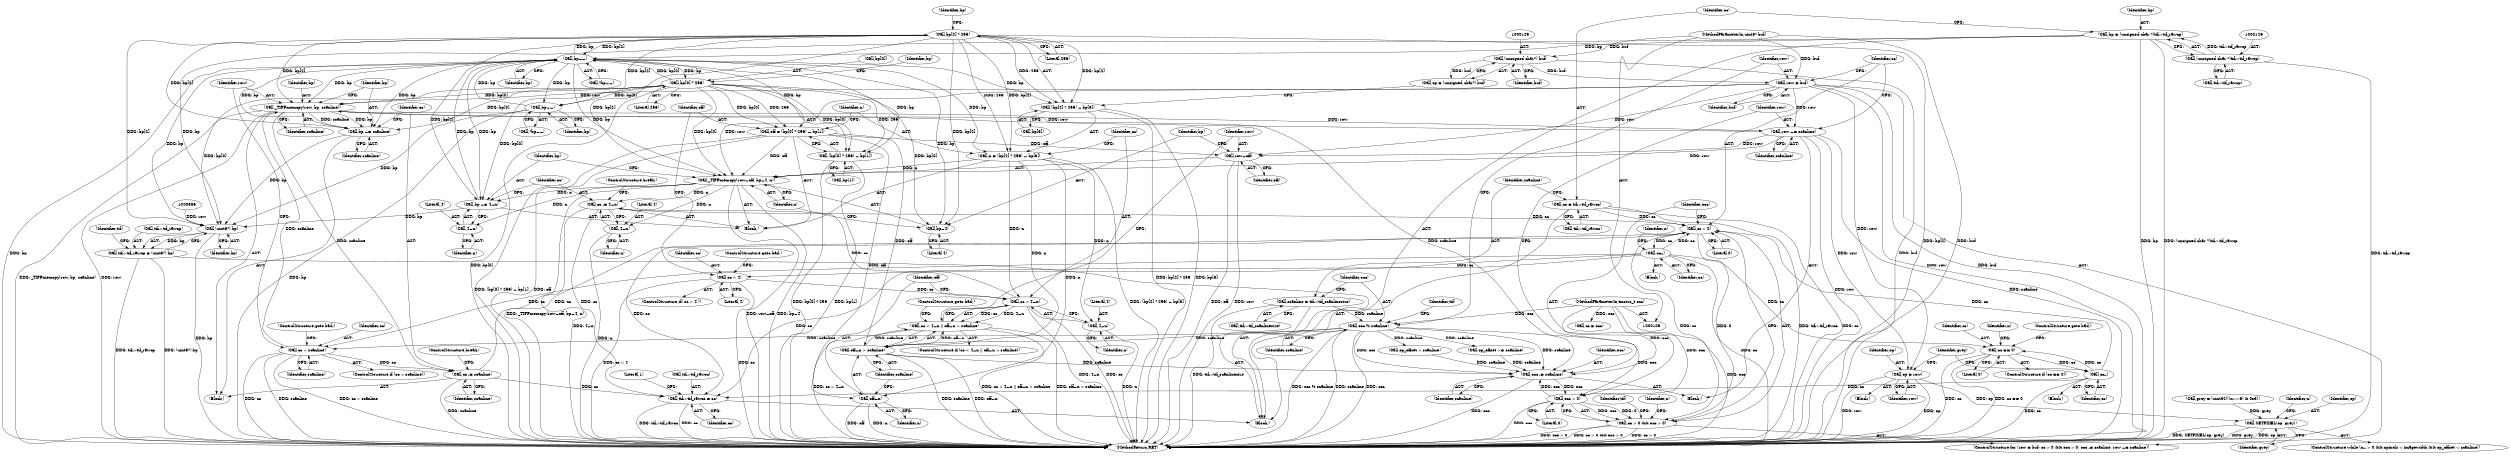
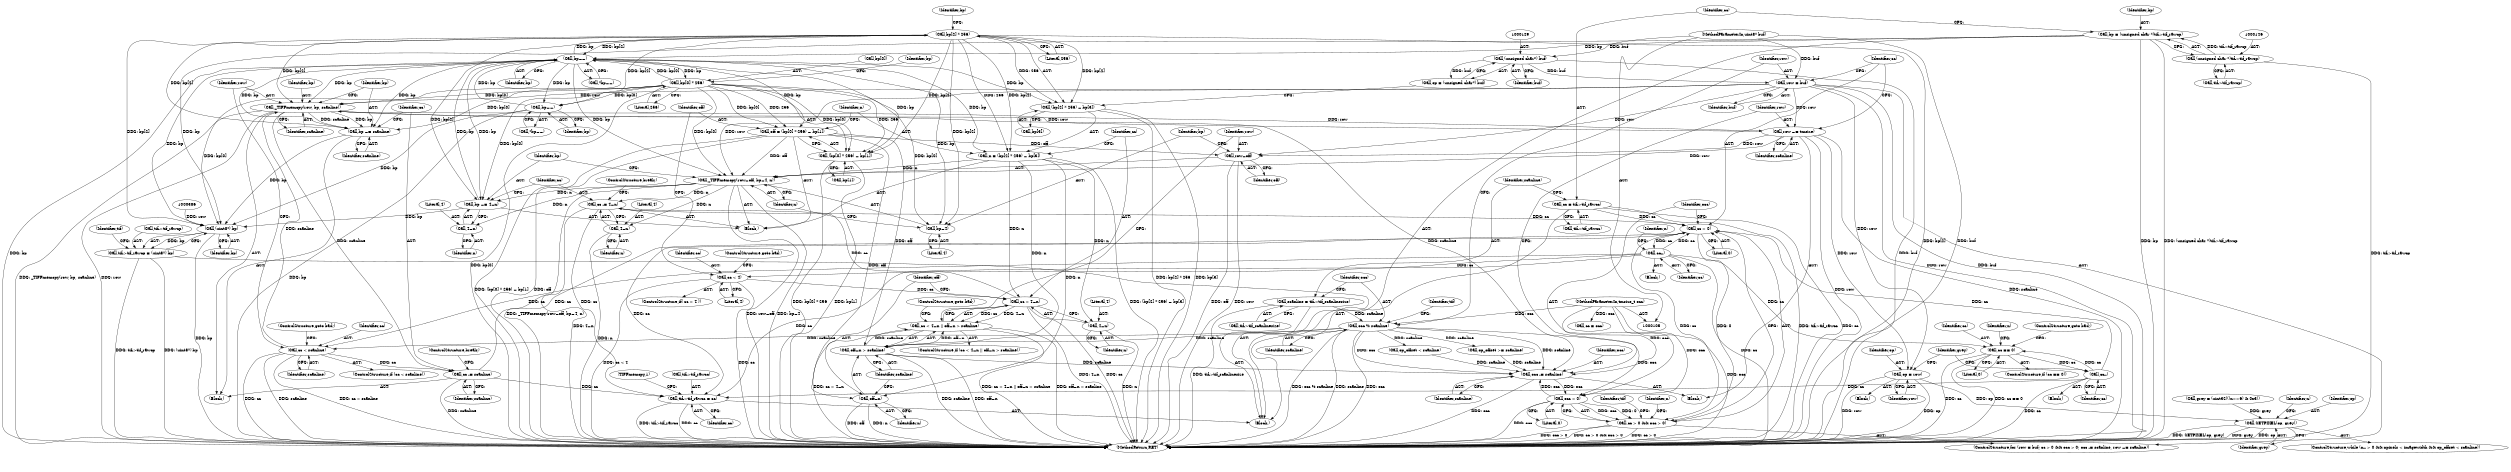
edge "(Call,bp[2] * 256)" -> "(Call,_TIFFmemcpy(row+off, bp+4, n))": now "(Call,bp[2] * 256)" -> "(Call,(bp[0] * 256) + bp[1])"
node "(Call,row += scanline)": label "(Call,row += scanline)" -> "(Call,row += tmsize)"
node "(Literal,1)": label "(Literal,1)" -> "(TIFFmemcpy,1)"
